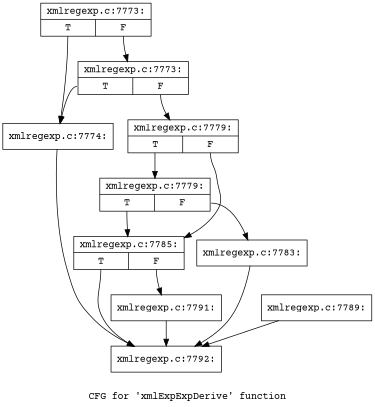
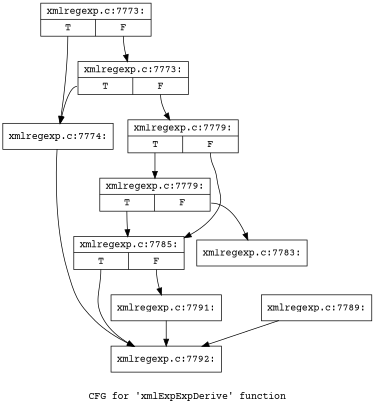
edge "xmlregexp.c:7783:" -> "xmlregexp.c:7792:": removed
